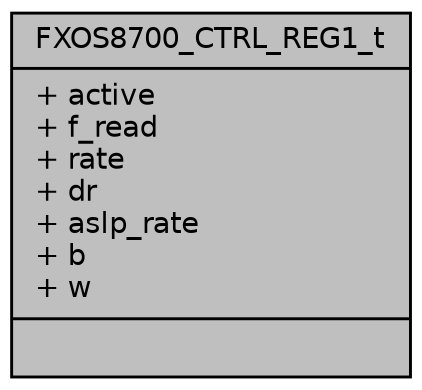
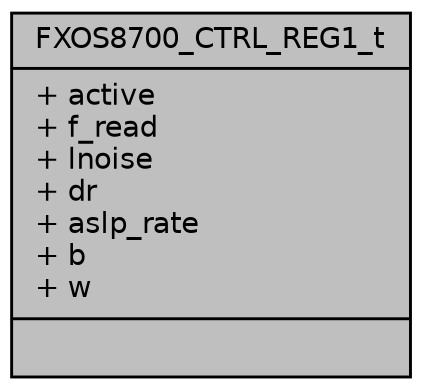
node "FXOS8700_CTRL_REG1_t": text "+ rate" -> "+ lnoise"
